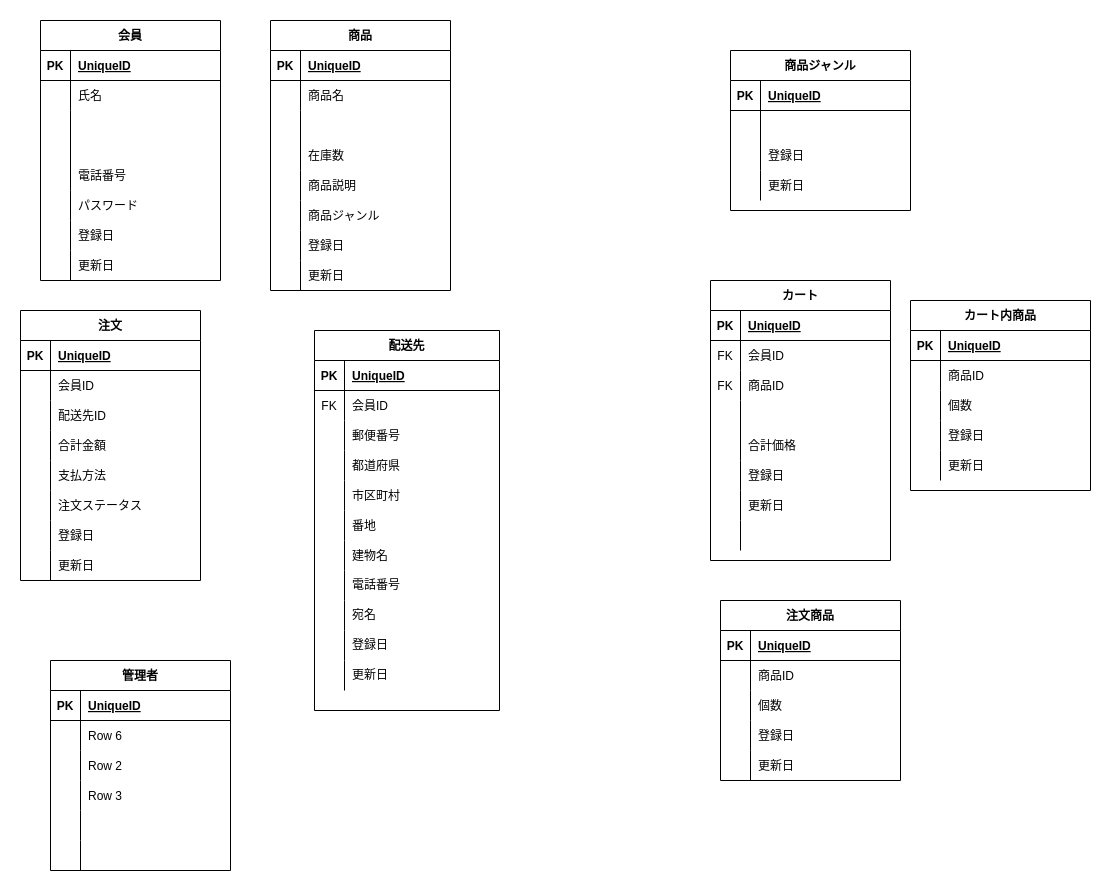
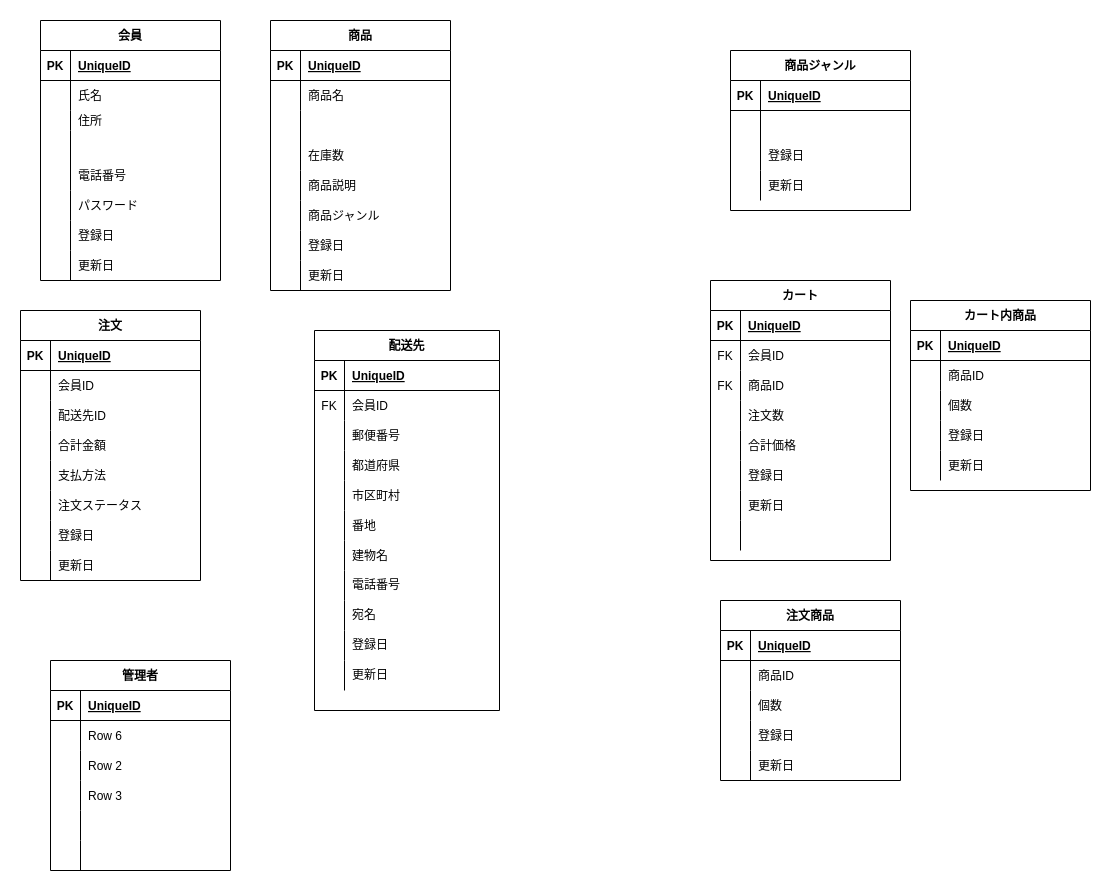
node "住所": added
node "注文数": added
